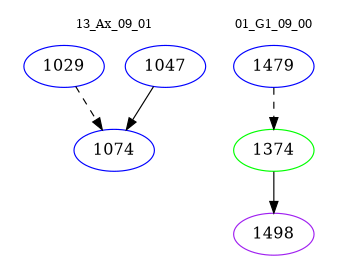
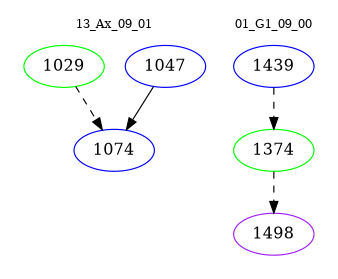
node "1029": color blue -> green
node "1479": label "1479" -> "1439"
edge "1374" -> "1498": style solid -> dashed
